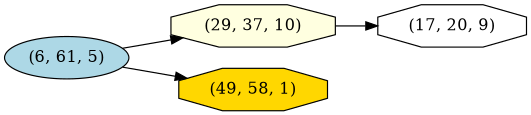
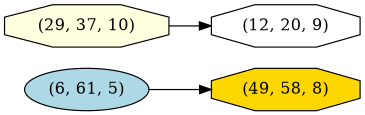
node "(17, 20, 9)": label "(17, 20, 9)" -> "(12, 20, 9)"
edge "(6, 61, 5)" -> "(29, 37, 10)": removed
node "(49, 58, 1)": label "(49, 58, 1)" -> "(49, 58, 8)"
